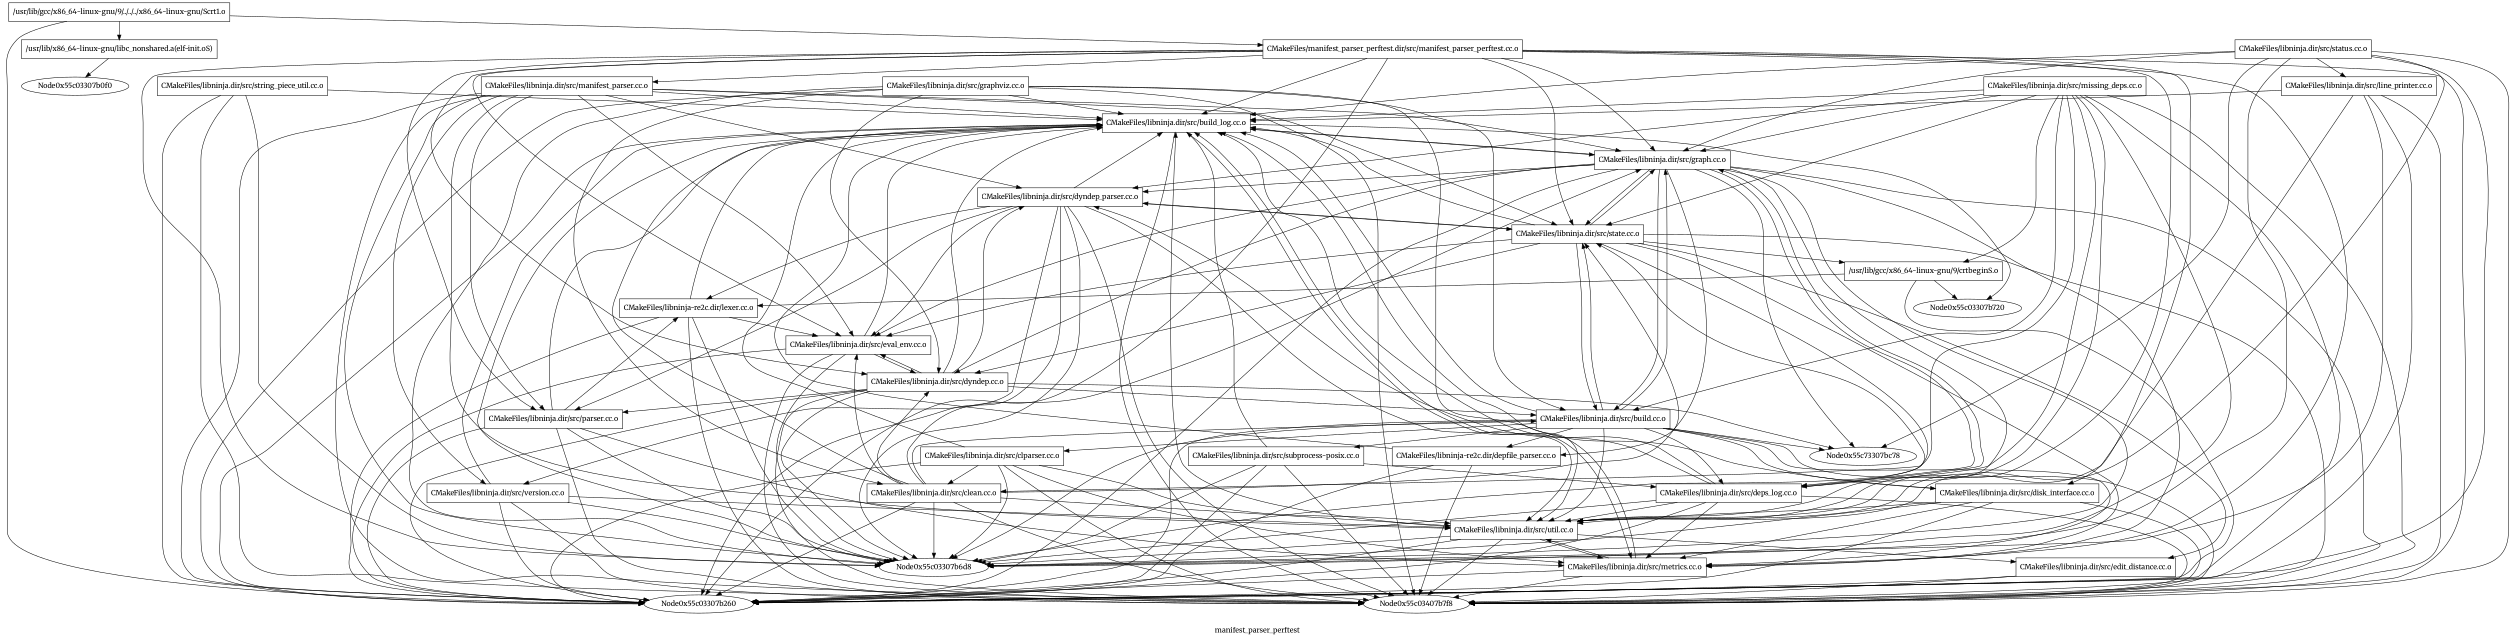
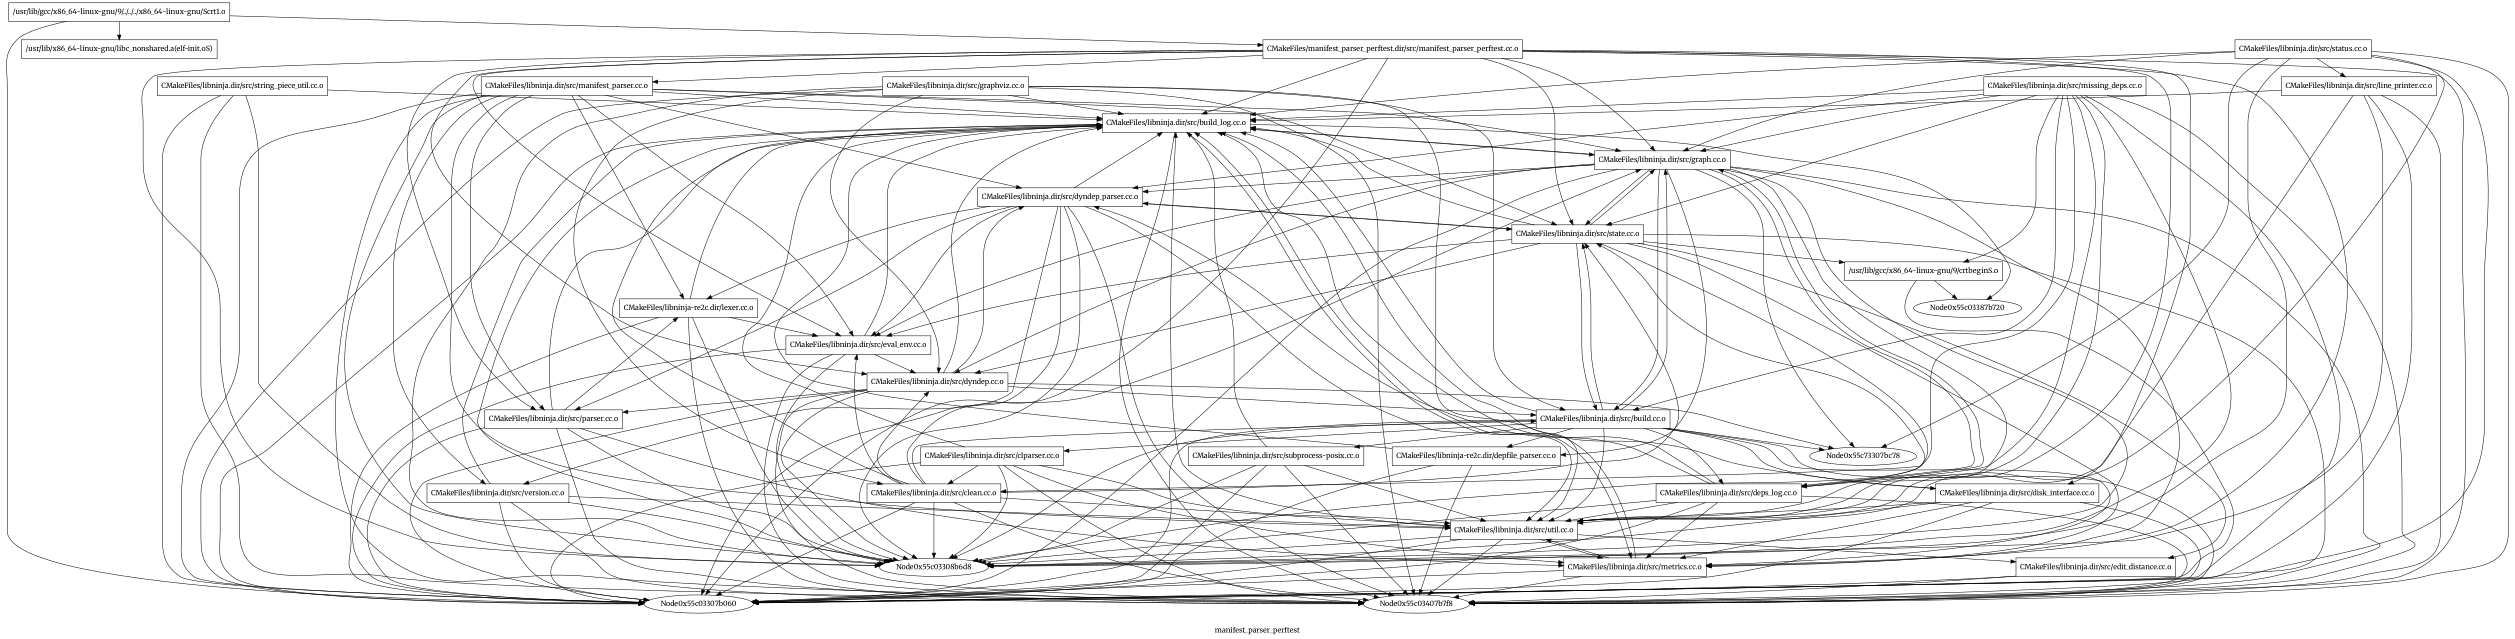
node "Node0x55c03307b0f0": removed
edge "/usr/lib/gcc/x86_64-linux-gnu/9/crtbeginS.o" -> "CMakeFiles/libninja-re2c.dir/lexer.cc.o": now "CMakeFiles/libninja.dir/src/manifest_parser.cc.o" -> "CMakeFiles/libninja-re2c.dir/lexer.cc.o"
node "Node0x55c03307b720": label "Node0x55c03307b720" -> "Node0x55c03387b720"
edge "CMakeFiles/libninja.dir/src/dyndep.cc.o" -> "CMakeFiles/libninja.dir/src/eval_env.cc.o": removed
edge "CMakeFiles/libninja.dir/src/subprocess-posix.cc.o" -> "CMakeFiles/libninja.dir/src/deps_log.cc.o": now "CMakeFiles/libninja.dir/src/subprocess-posix.cc.o" -> "CMakeFiles/libninja.dir/src/util.cc.o"
node "Node0x55c03307b6d8": label "Node0x55c03307b6d8" -> "Node0x55c03308b6d8"
node "Node0x55c03307b260": label "Node0x55c03307b260" -> "Node0x55c03307b060"
